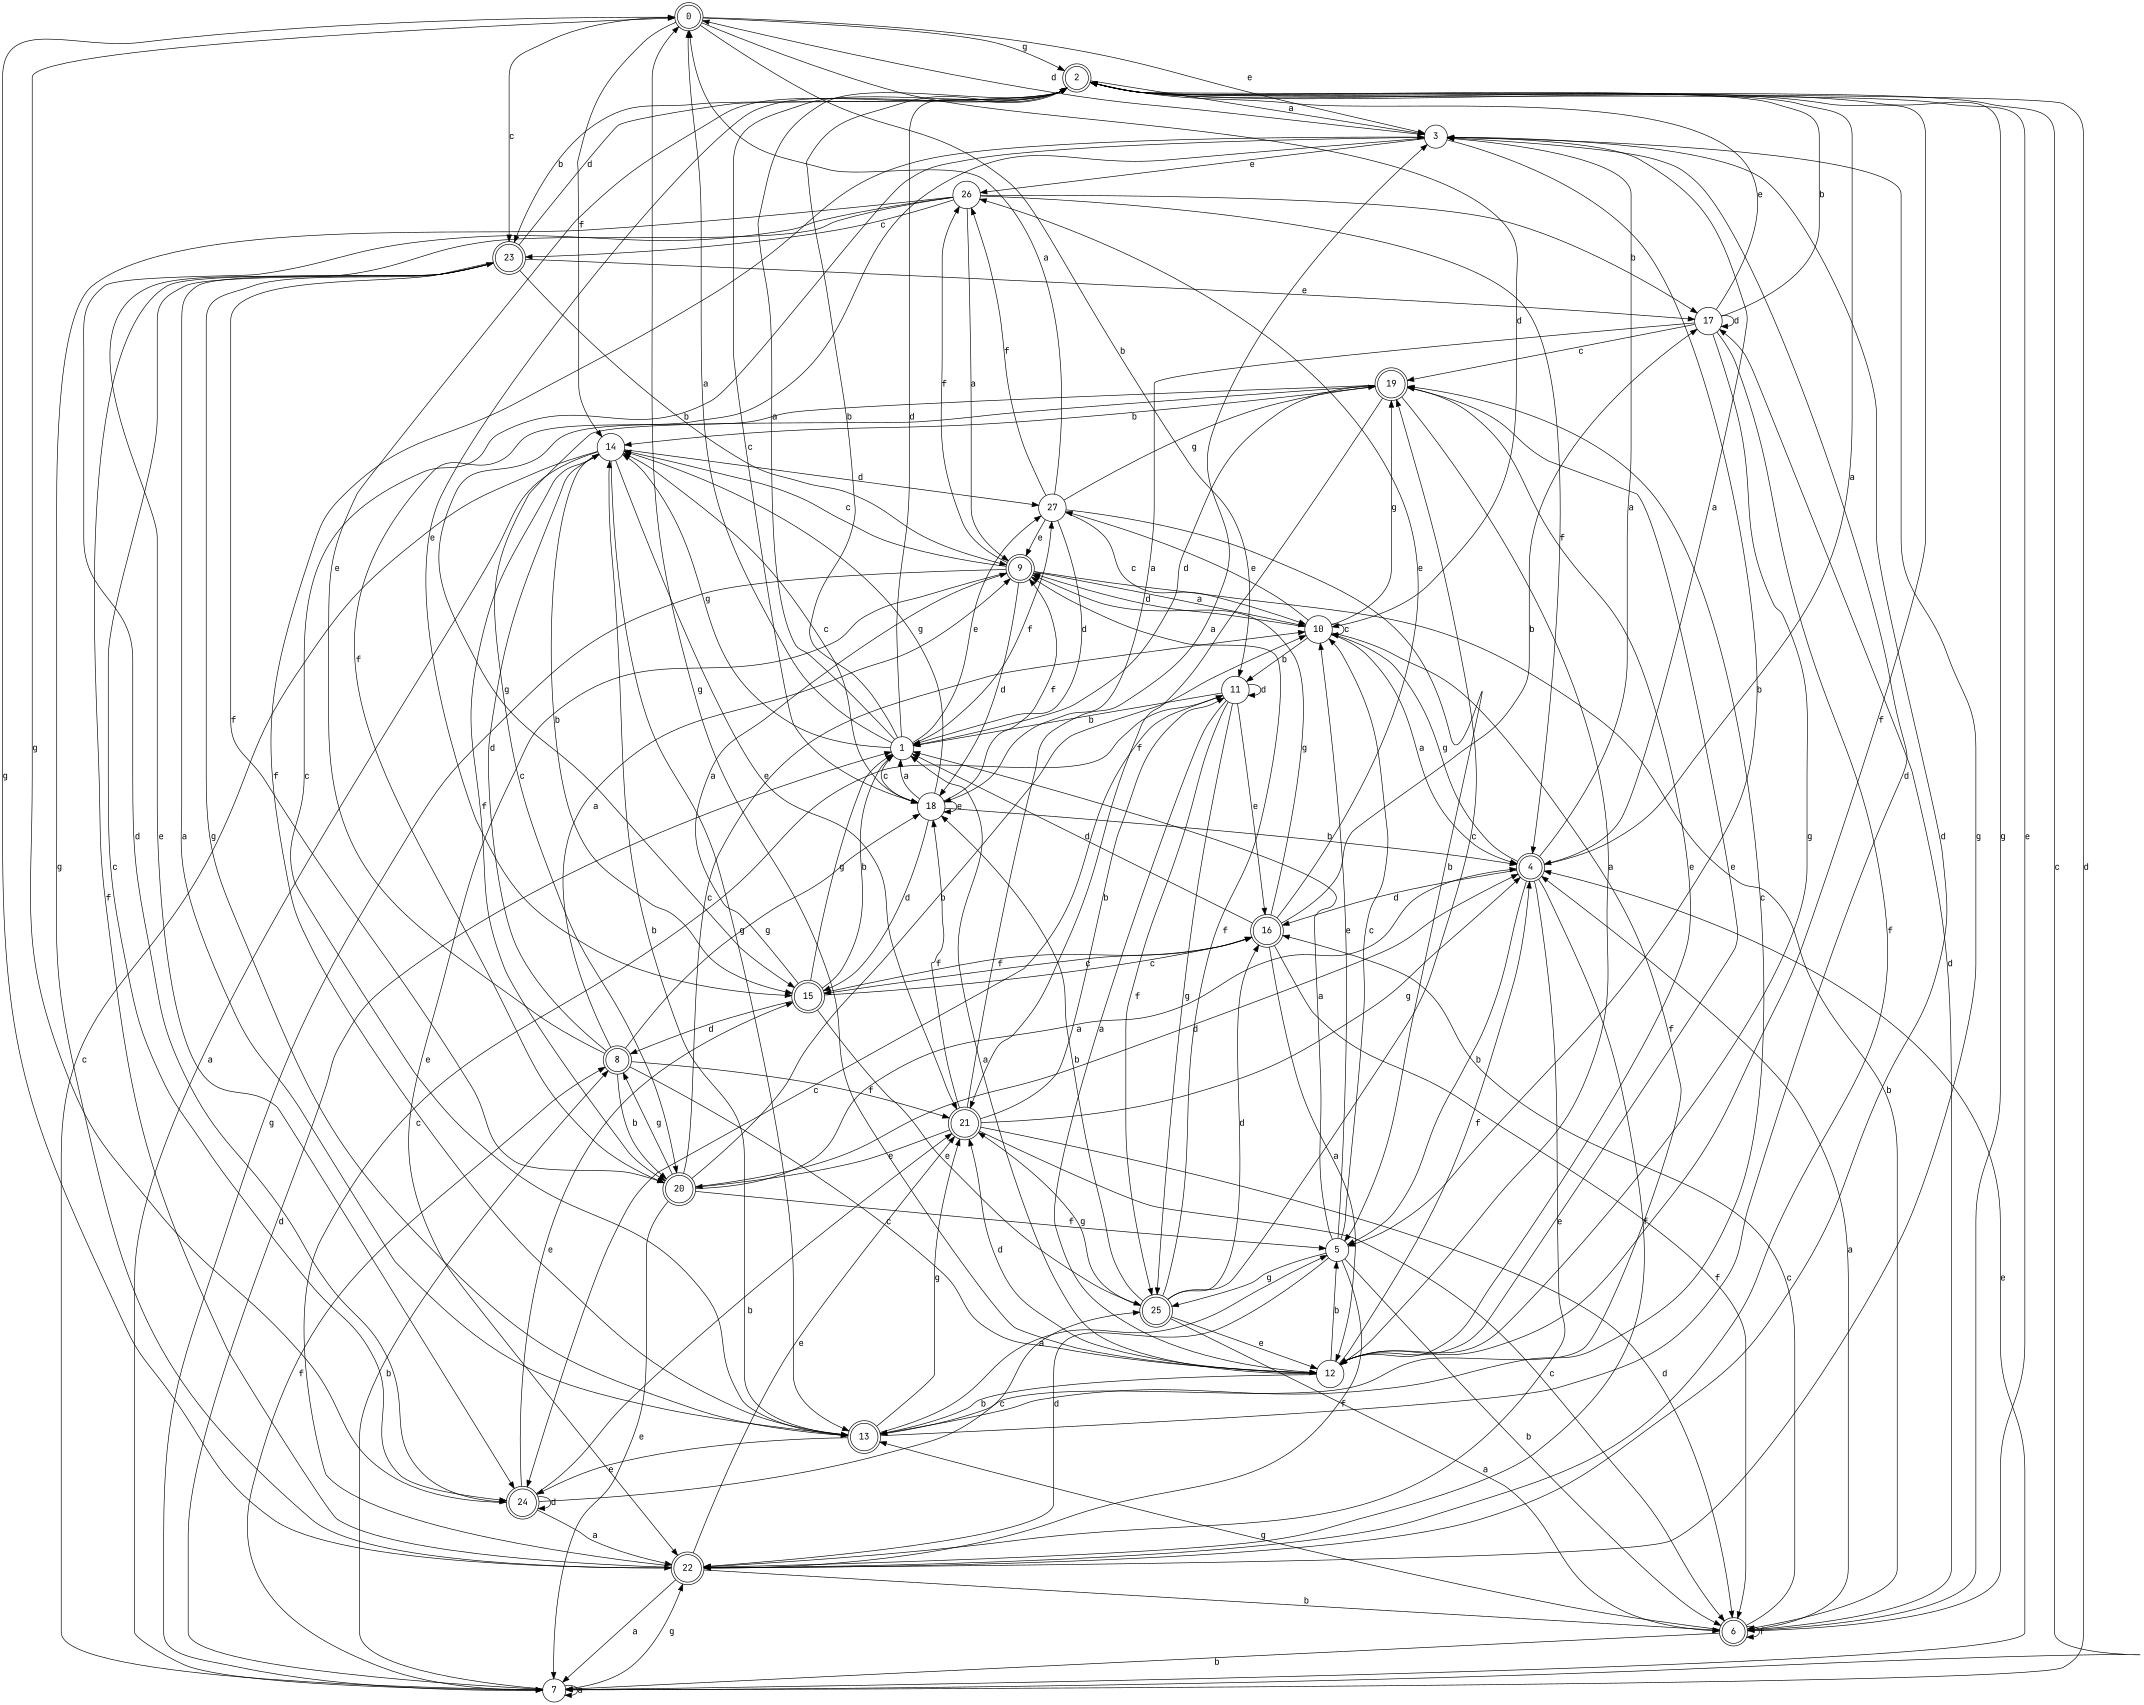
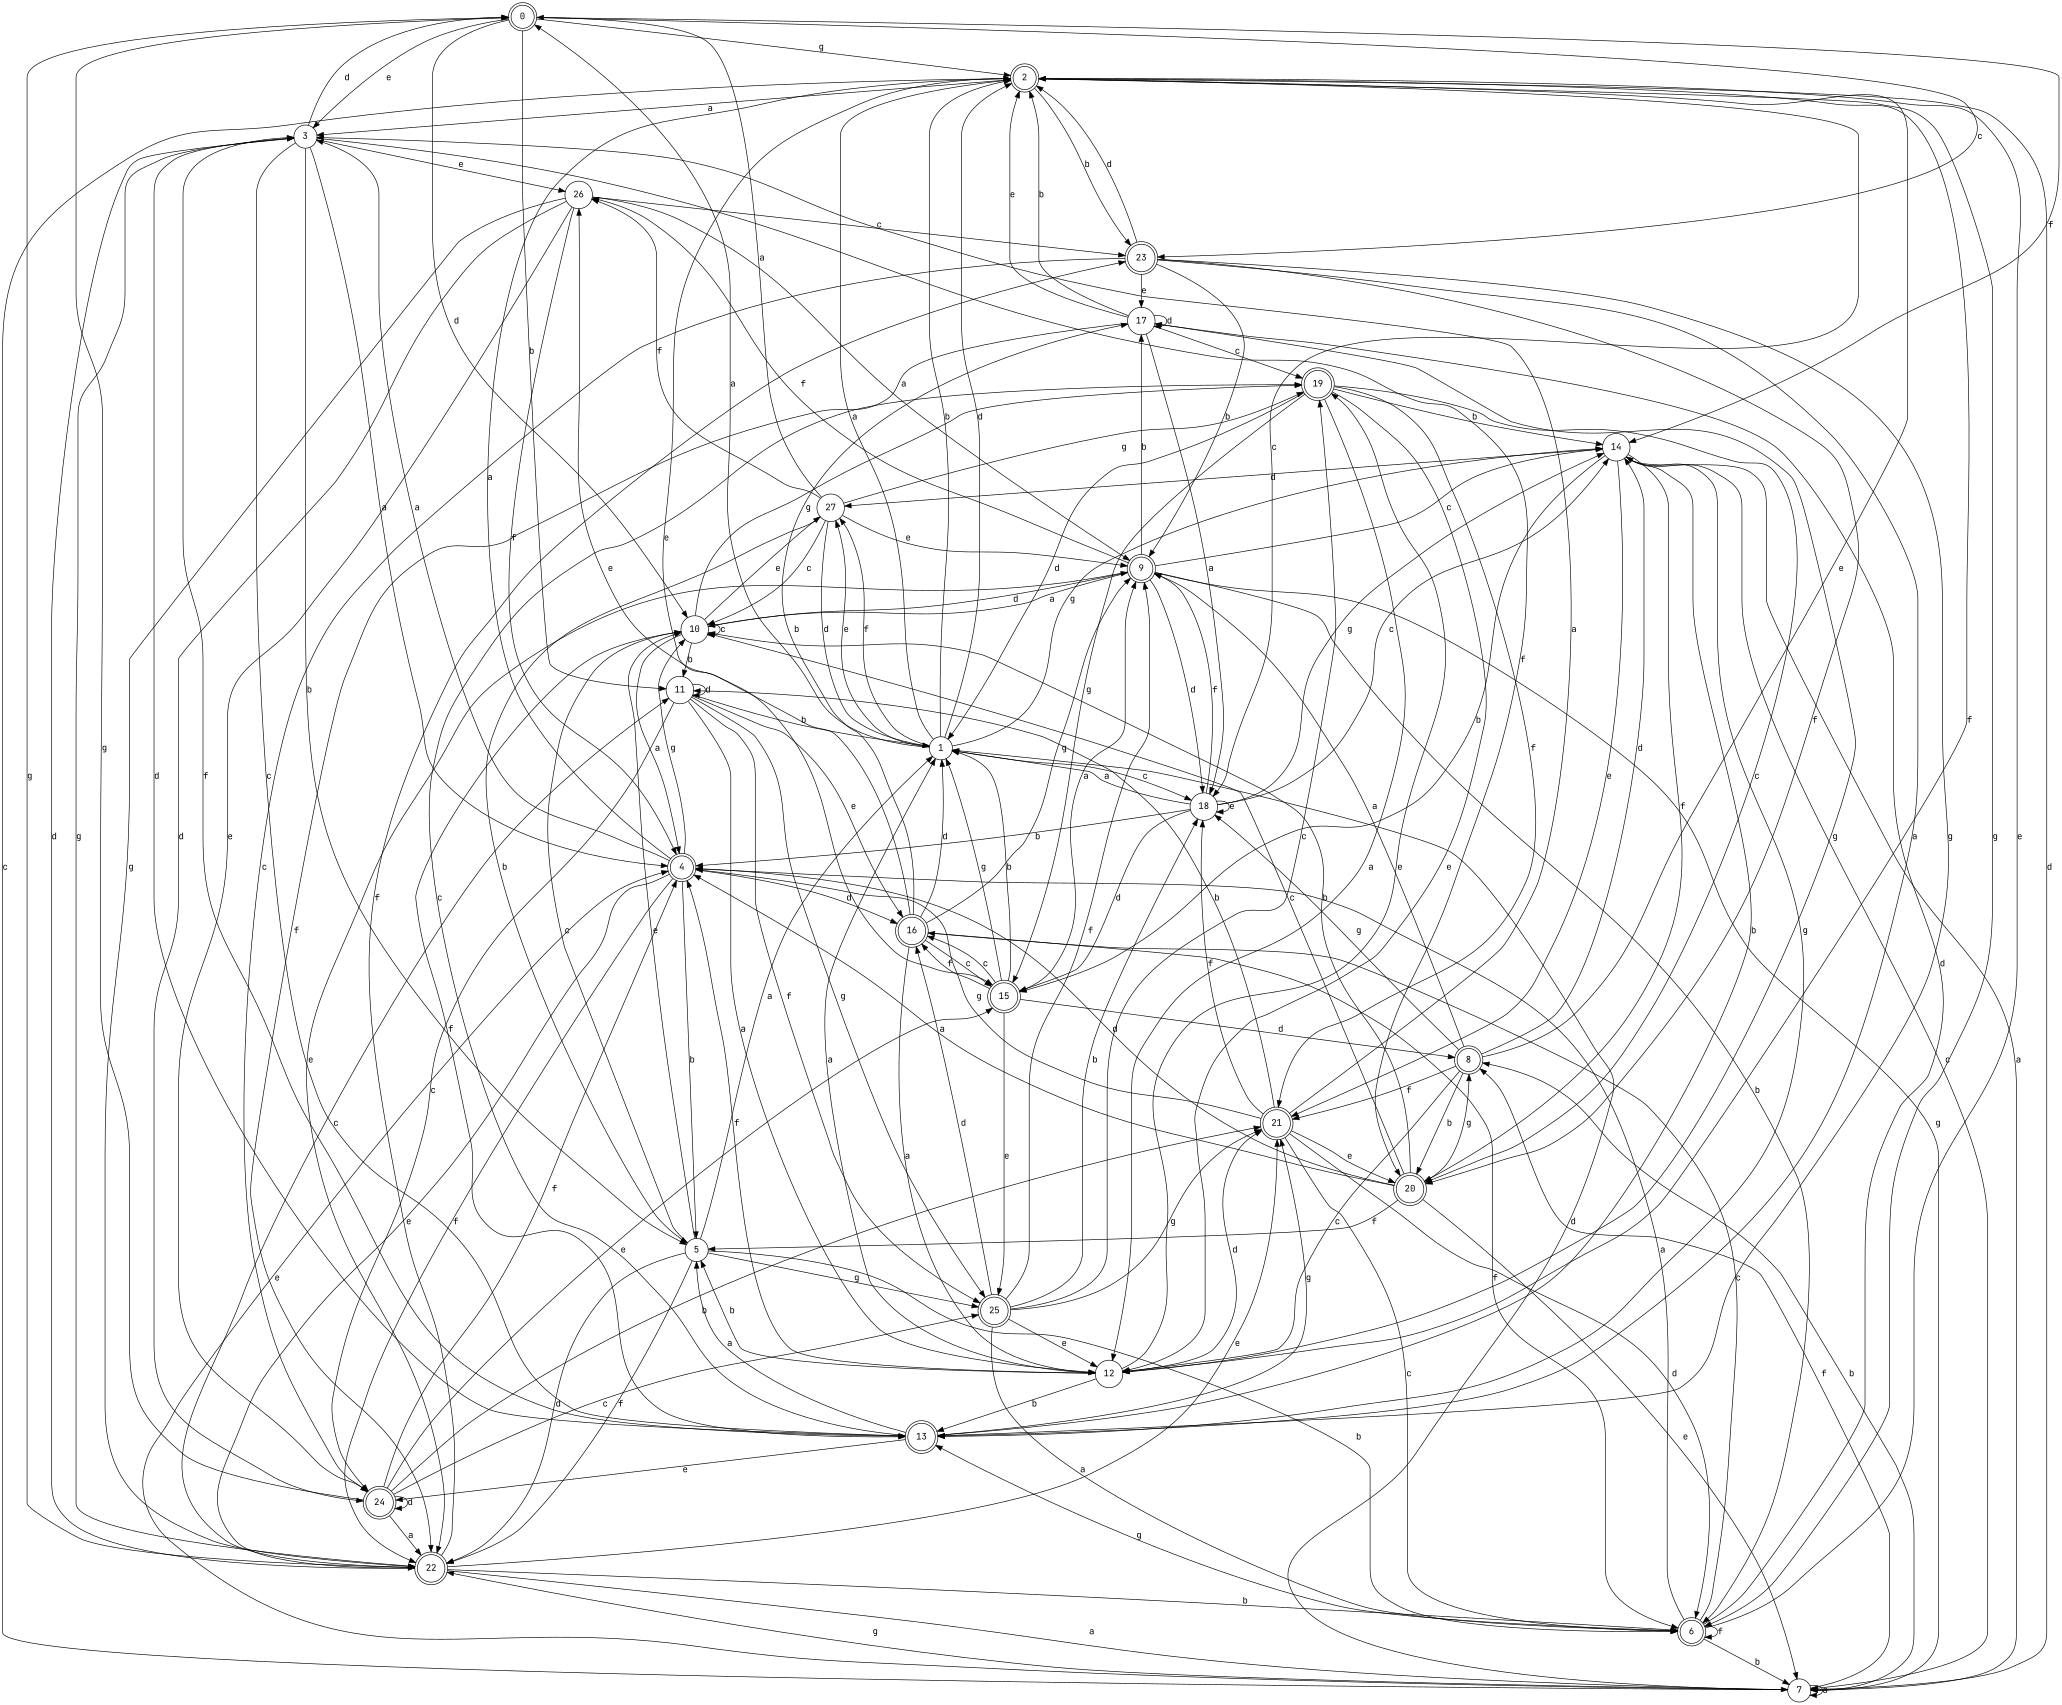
edge "26" -> "17": now "9" -> "17"
edge "12" -> "0": removed, label "g"
edge "24" -> "4": added, label "f"
